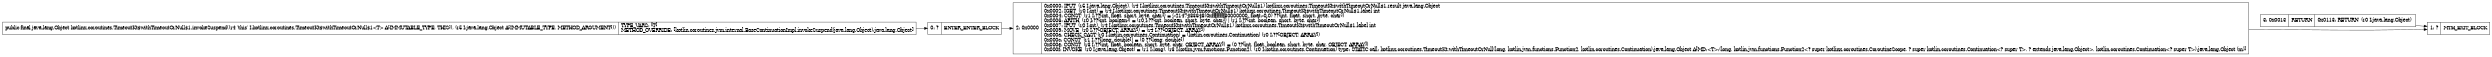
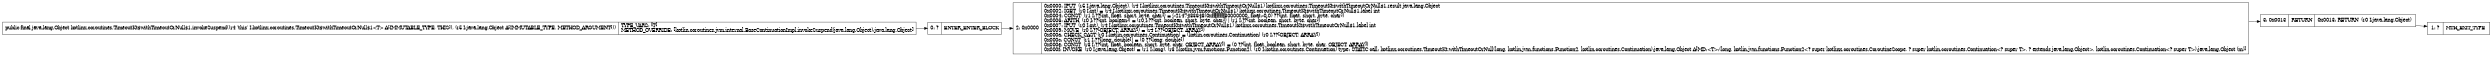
node "3: 0x0013": text "0x0113: RETURN  (r0 I:java.lang.Object)" -> "0x0013: RETURN  (r0 I:java.lang.Object)"
node "1: ?": text "MTH_EXIT_BLOCK" -> "MTH_EXIT_TYPE"
edge "2: 0x0000" -> "1: ?": now "2: 0x0000" -> "3: 0x0013"
